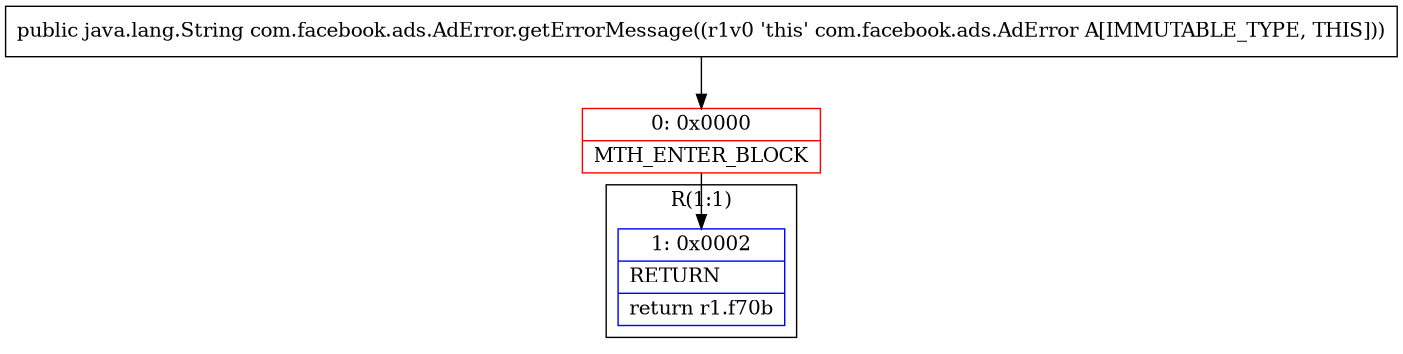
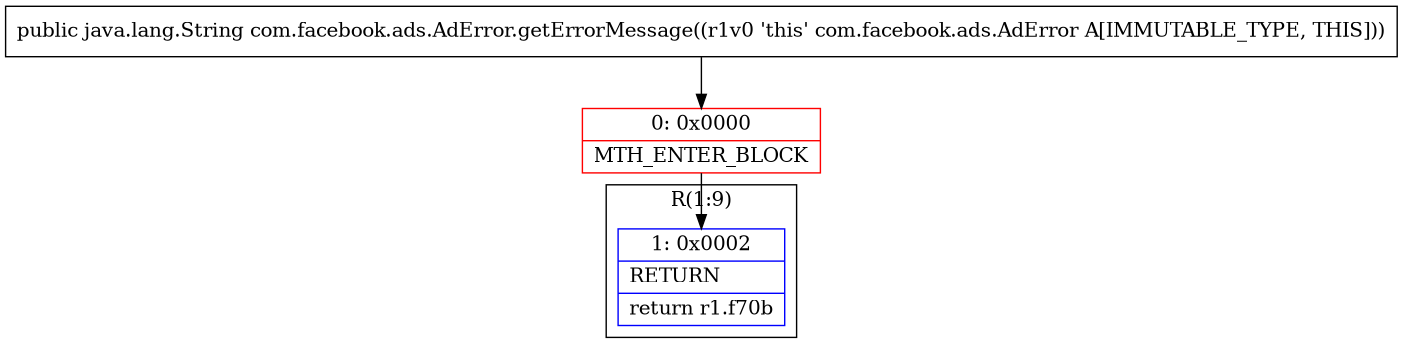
cluster "R(1:1)": label "R(1:1)" -> "R(1:9)"
